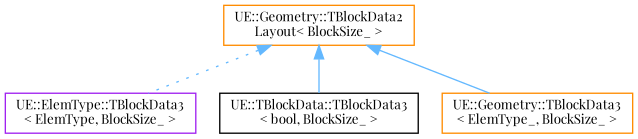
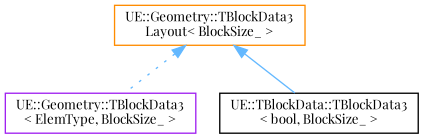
node "UE::Geometry::TBlockData2 Layout< BlockSize_ >": label "UE::Geometry::TBlockData2 Layout< BlockSize_ >" -> "UE::Geometry::TBlockData3 Layout< BlockSize_ >"
node "UE::ElemType::TBlockData3 < ElemType, BlockSize_ >": label "UE::ElemType::TBlockData3 < ElemType, BlockSize_ >" -> "UE::Geometry::TBlockData3 < ElemType, BlockSize_ >"
node "UE::Geometry::TBlockData3 < ElemType_, BlockSize_ >": removed
